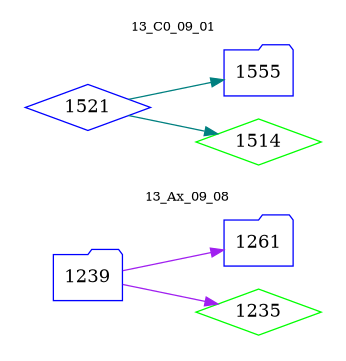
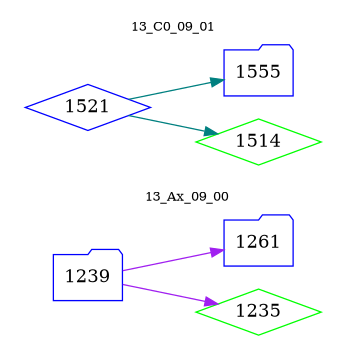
cluster "13_Ax_09_08": label "13_Ax_09_08" -> "13_Ax_09_00"
